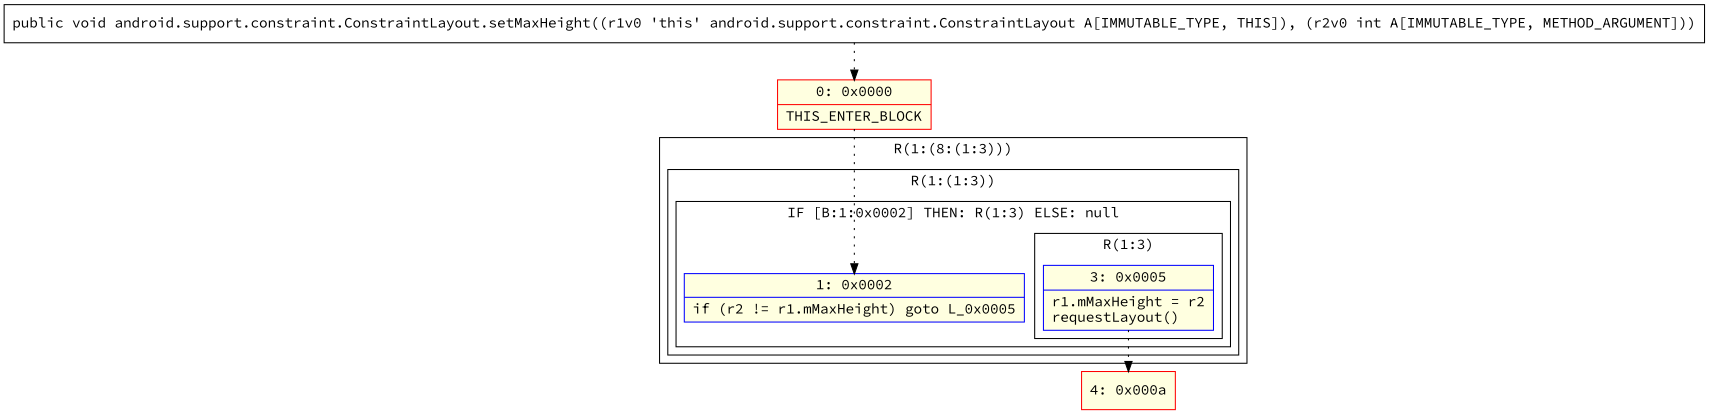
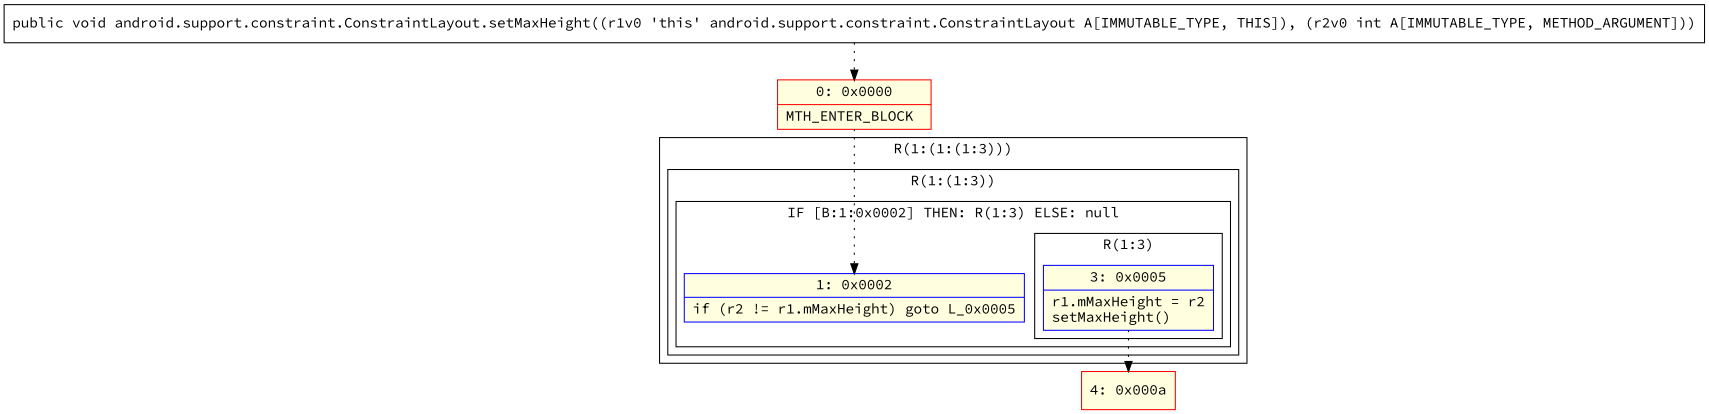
node "0: 0x0000": text "THIS_ENTER_BLOCK" -> "MTH_ENTER_BLOCK"
cluster "R(1:(8:(1:3)))": label "R(1:(8:(1:3)))" -> "R(1:(1:(1:3)))"
node "3: 0x0005": text "requestLayout()" -> "setMaxHeight()"
